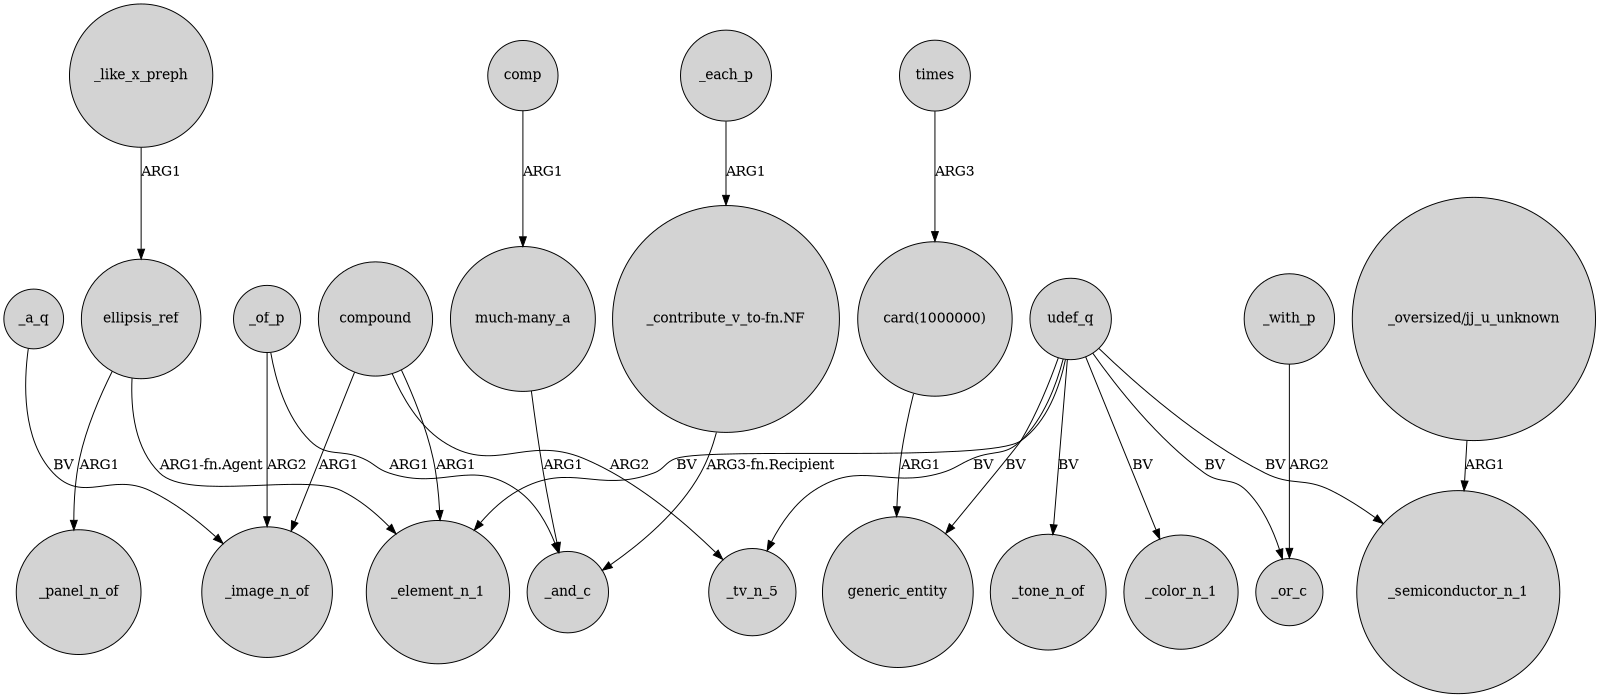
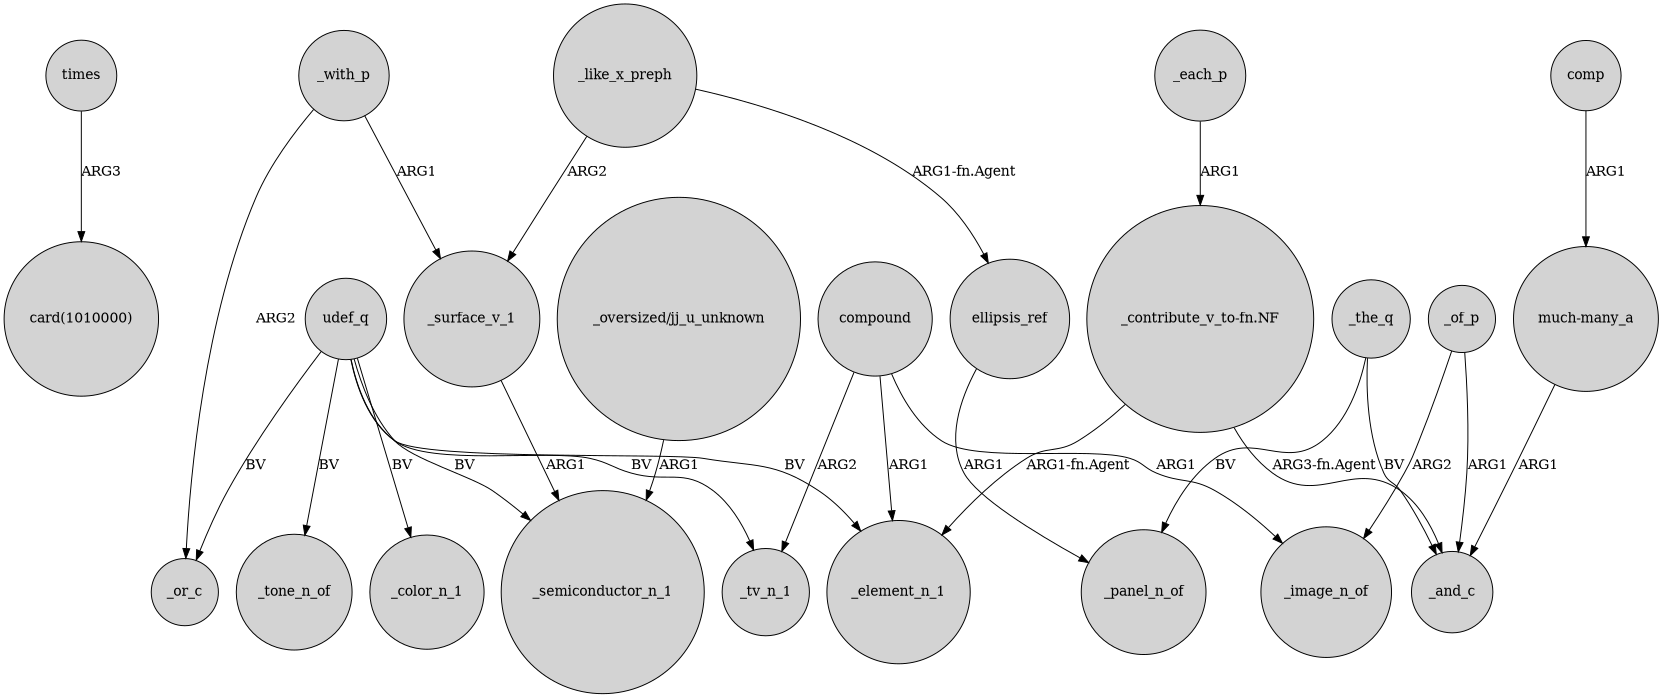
edge "_like_x_preph" -> "ellipsis_ref": label "ARG1" -> "ARG1-fn.Agent"
node "_a_q": removed
node "_surface_v_1": added
node "card(1000000)": label "card(1000000)" -> "card(1010000)"
node "_the_q": added
edge "_contribute_v_to-fn.NF" -> "_and_c": label "ARG3-fn.Recipient" -> "ARG3-fn.Agent"
edge "ellipsis_ref" -> "_element_n_1": now "_contribute_v_to-fn.NF" -> "_element_n_1"
node "_tv_n_5": label "_tv_n_5" -> "_tv_n_1"
node "generic_entity": removed
